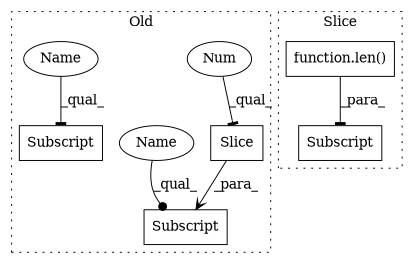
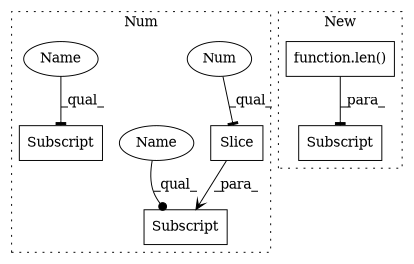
cluster "Old": label "Old" -> "Num"
cluster "Slice": label "Slice" -> "New"
